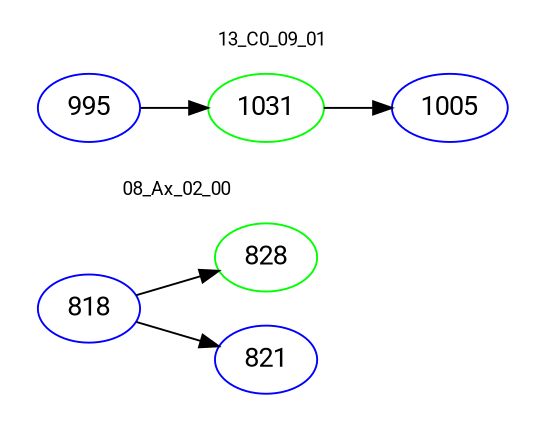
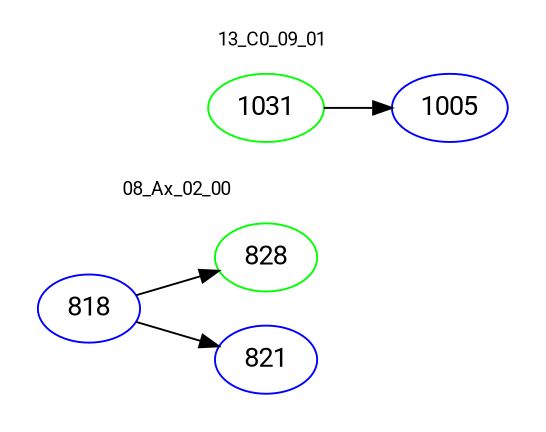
node "995": removed
